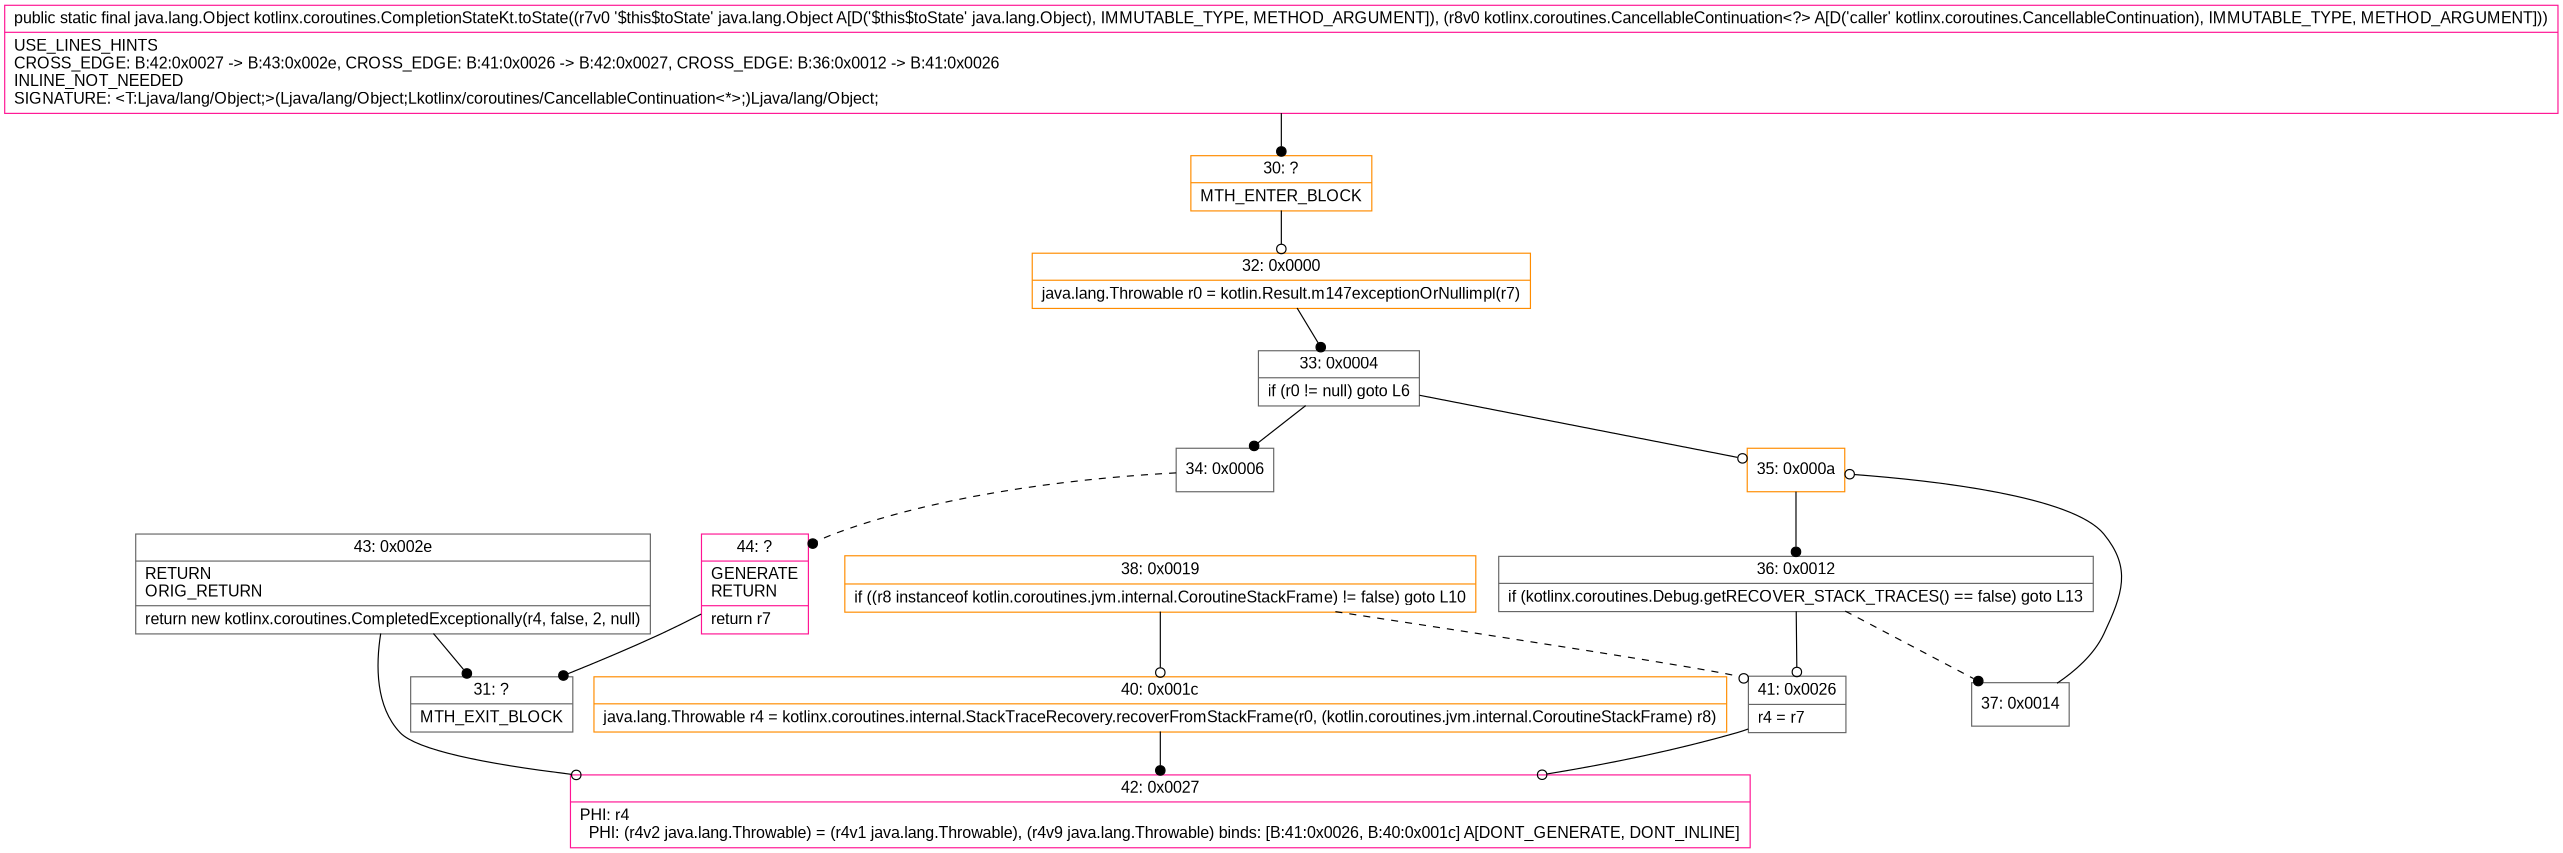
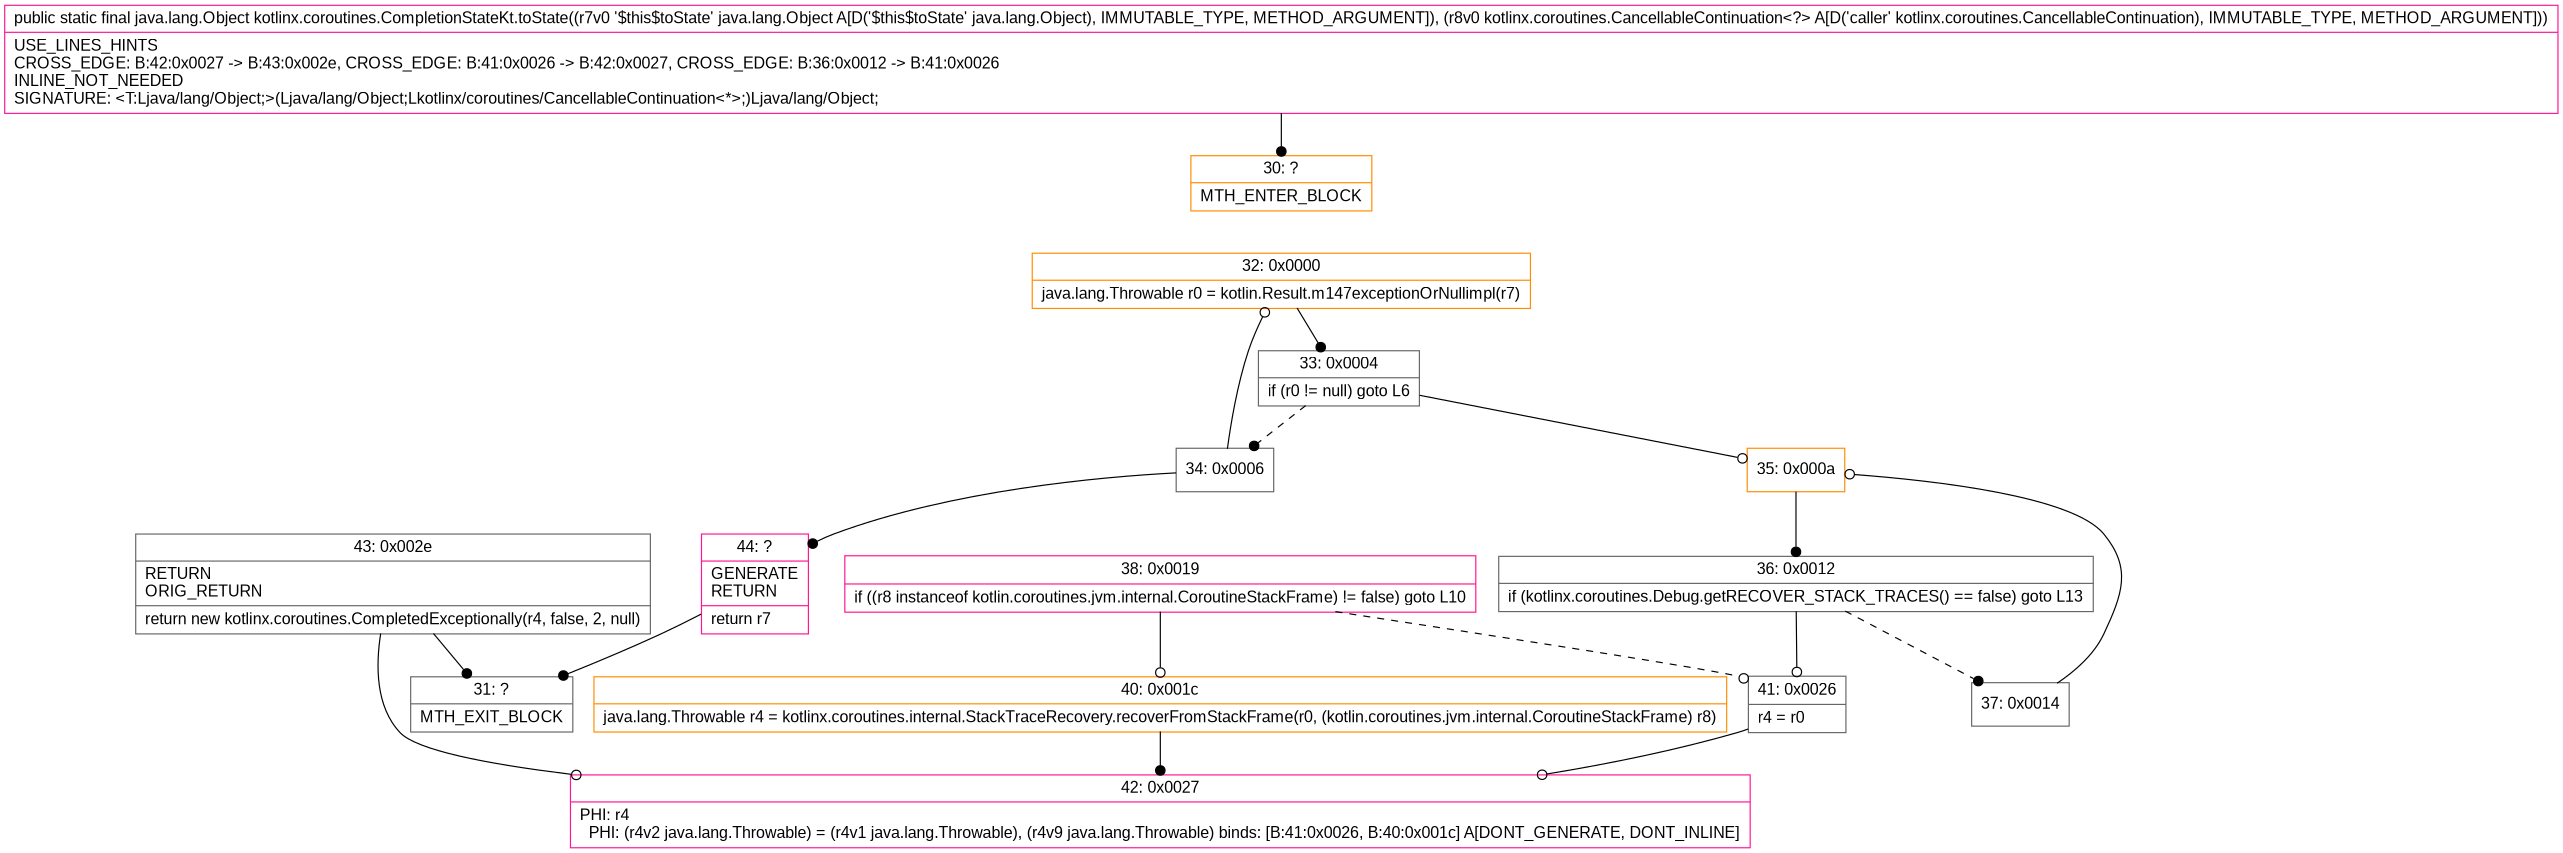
edge "30: ?" -> "32: 0x0000": now "34: 0x0006" -> "32: 0x0000"
edge "33: 0x0004" -> "34: 0x0006": style solid -> dashed
edge "34: 0x0006" -> "44: ?": style dashed -> solid
node "38: 0x0019": color darkorange -> deeppink
node "41: 0x0026": text "r4 = r7" -> "r4 = r0"
